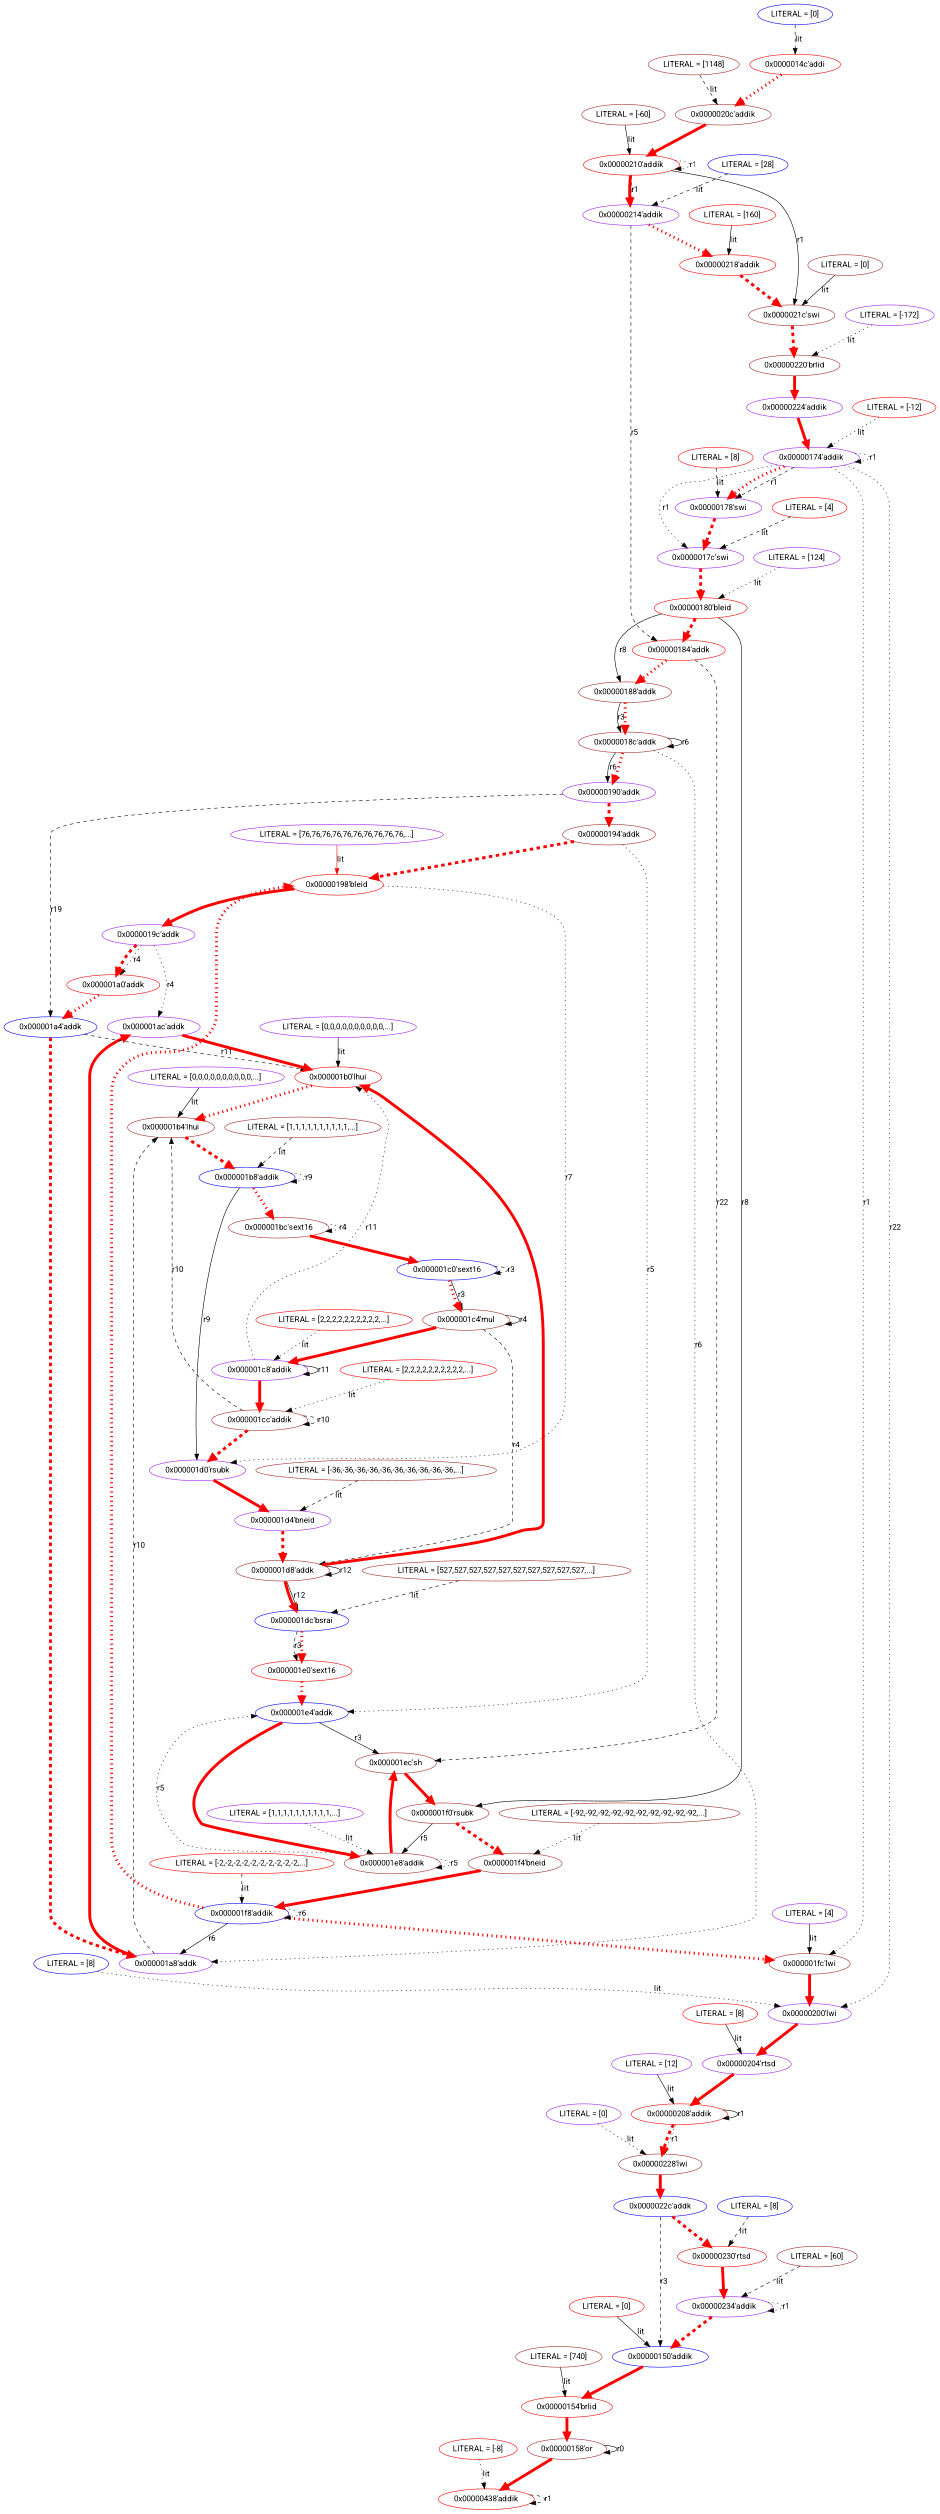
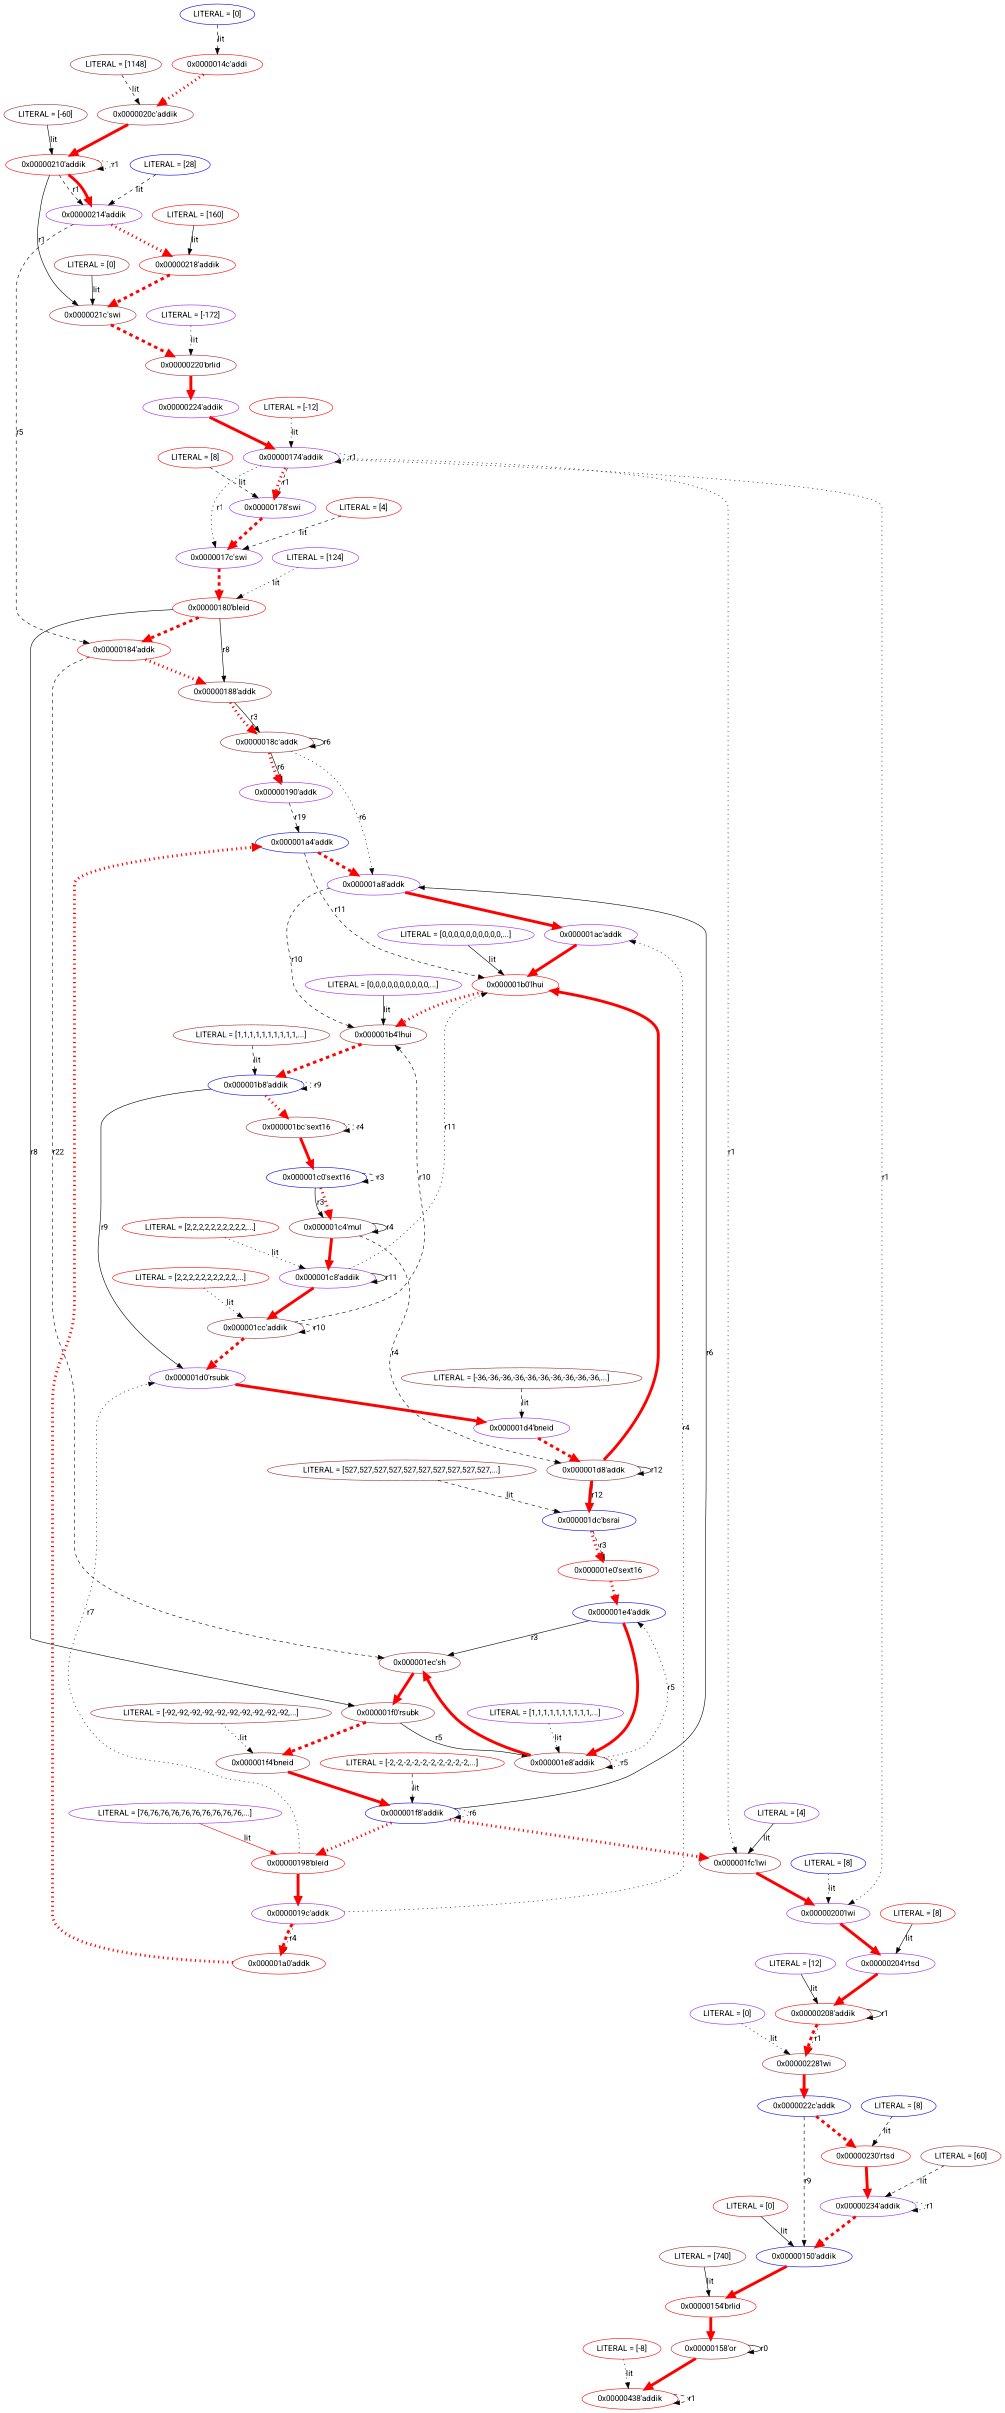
node "0x00000194'addk": removed
edge "0x00000174'addik" -> "0x00000200'lwi": label "r22" -> "r1"
edge "0x0000022c'addk" -> "0x00000150'addik": label "r3" -> "r9"
